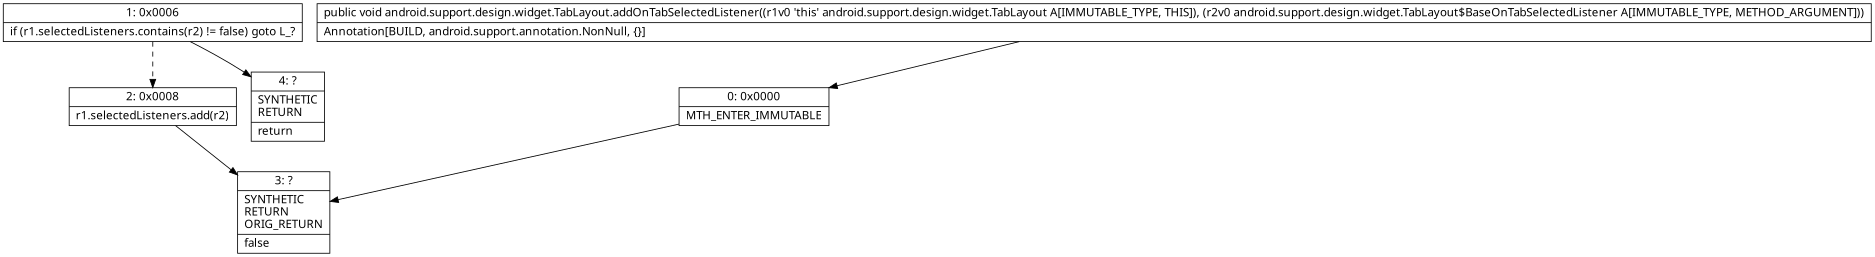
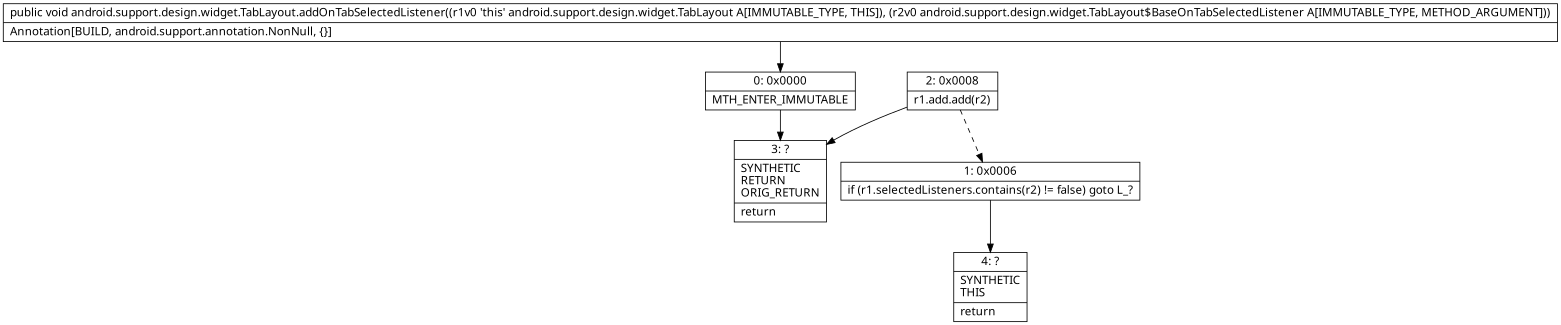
edge "1: 0x0006" -> "2: 0x0008": reversed
node "4: ?": text "RETURN" -> "THIS"
node "2: 0x0008": text "r1.selectedListeners.add(r2)" -> "r1.add.add(r2)"
node "3: ?": text "false" -> "return"
